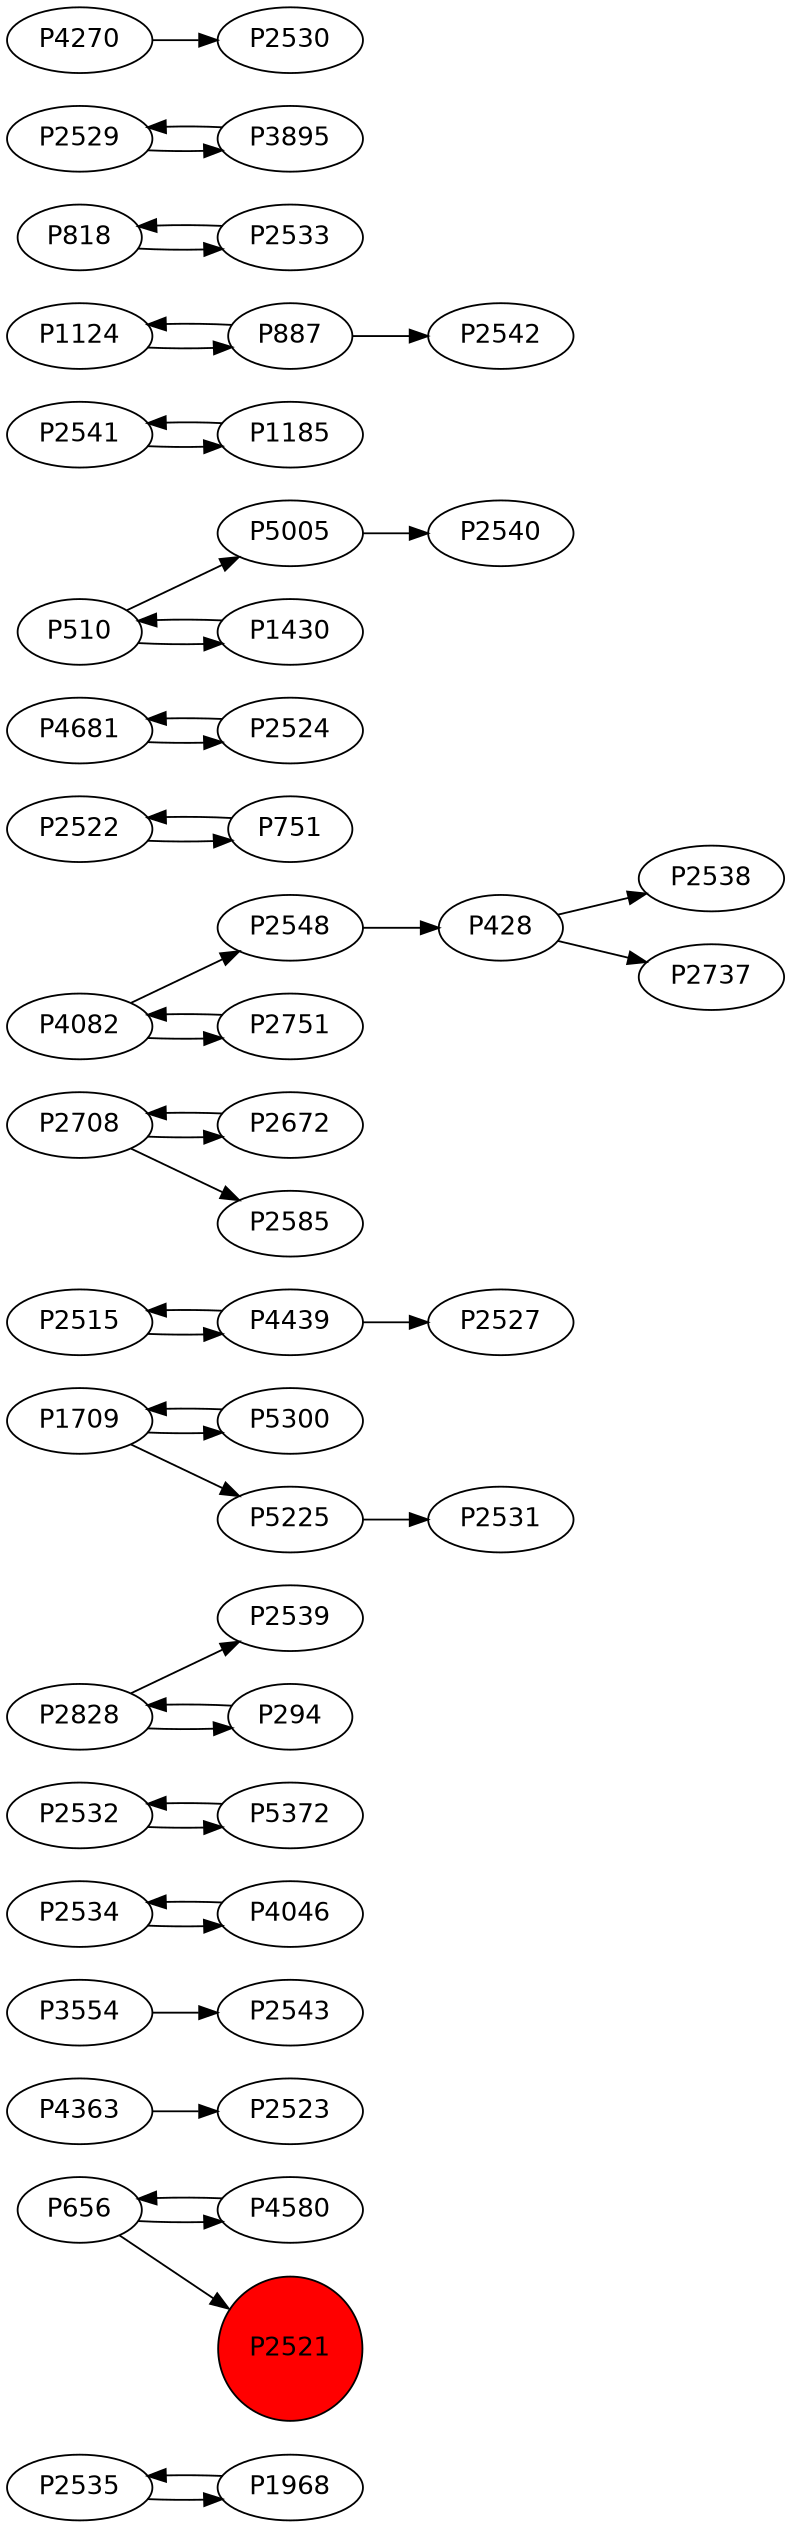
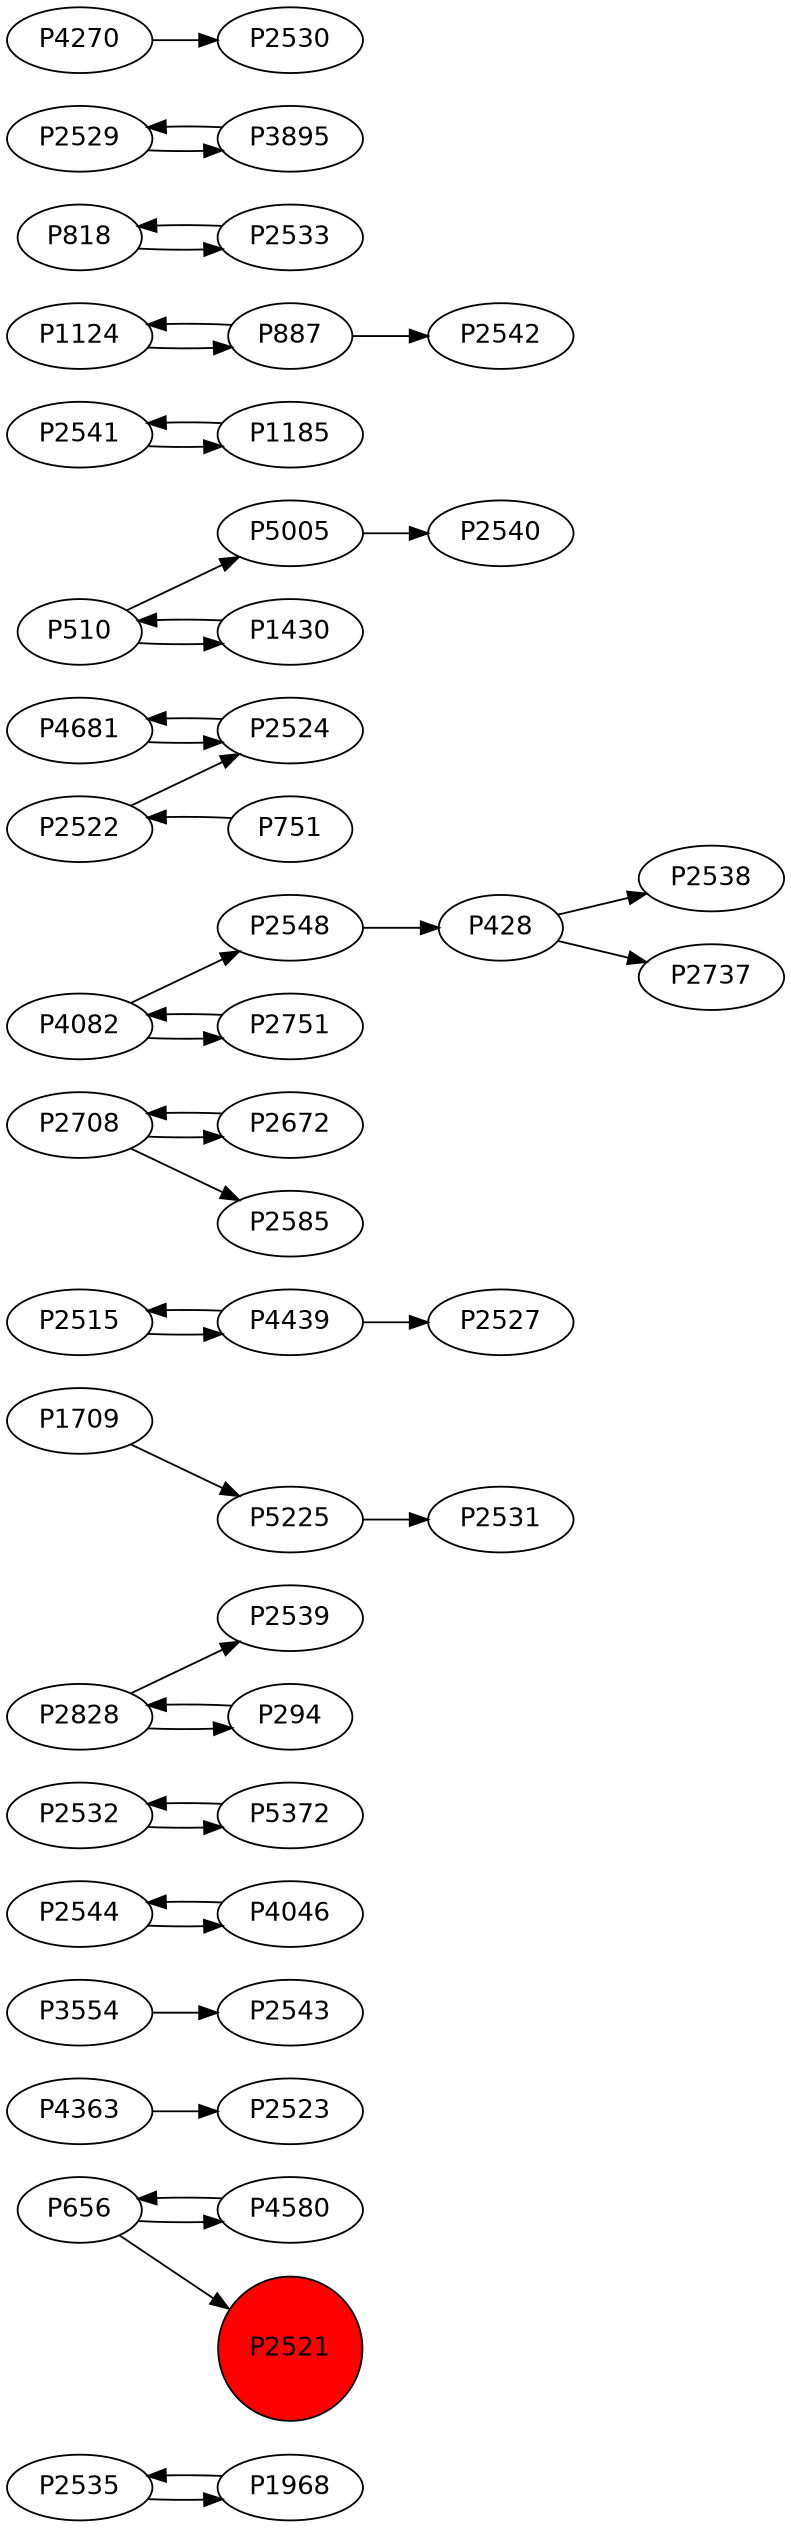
edge "P2522" -> "P751": now "P2522" -> "P2524"
node "P5300": removed
node "P2534": label "P2534" -> "P2544"
